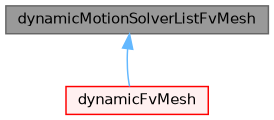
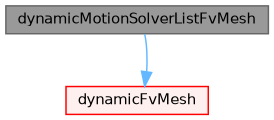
edge "dynamicFvMesh" -> "dynamicMotionSolverListFvMesh": reversed
